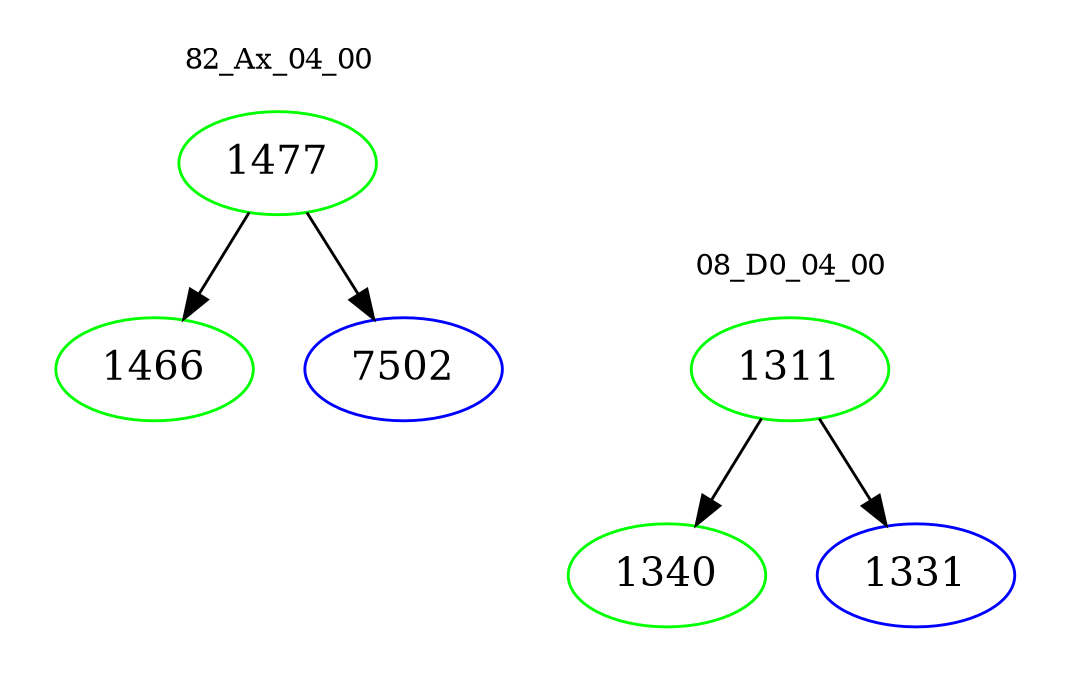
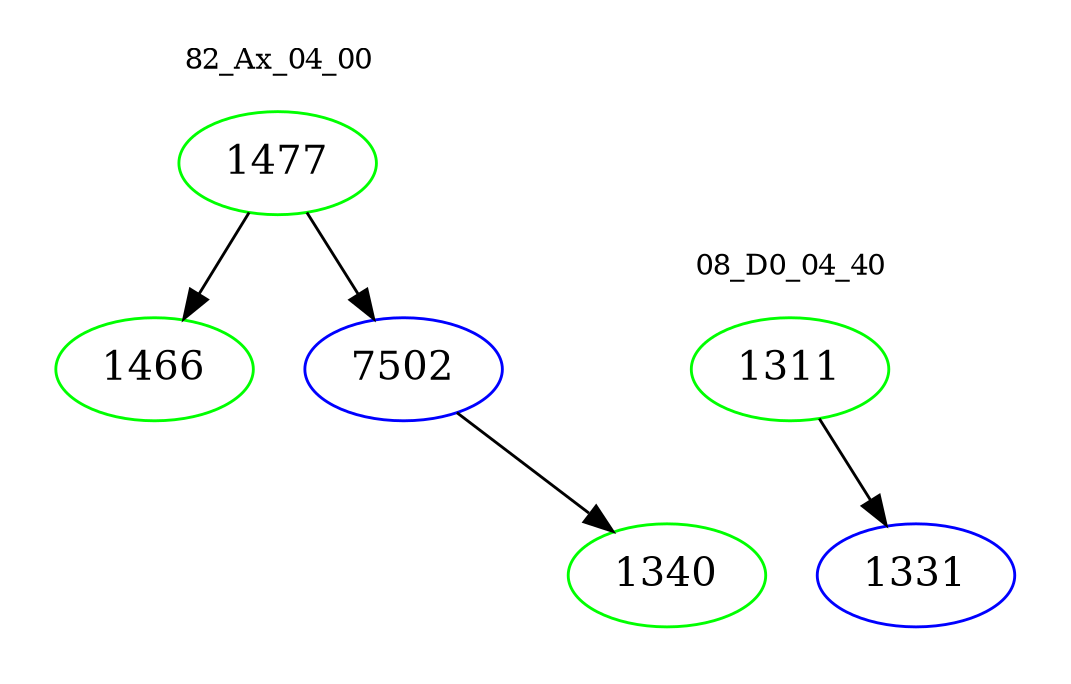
cluster "08_D0_04_00": label "08_D0_04_00" -> "08_D0_04_40"
edge "1311" -> "1340": now "7502" -> "1340"
